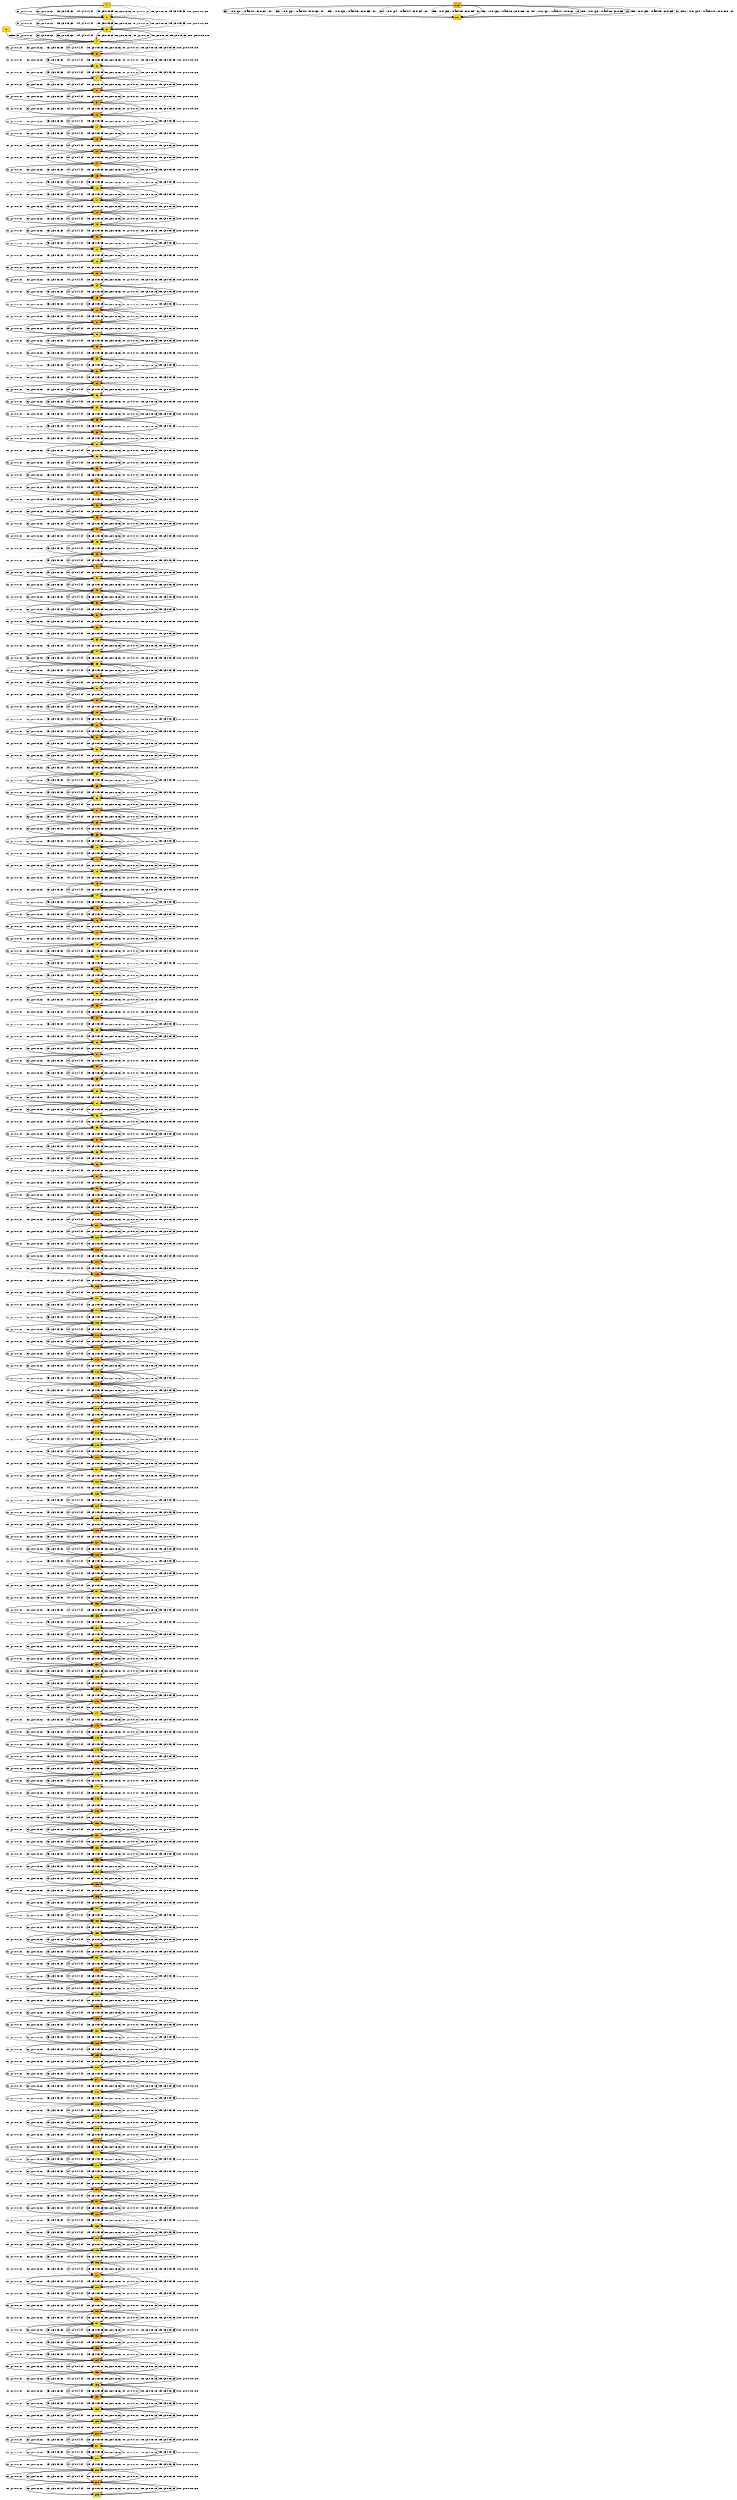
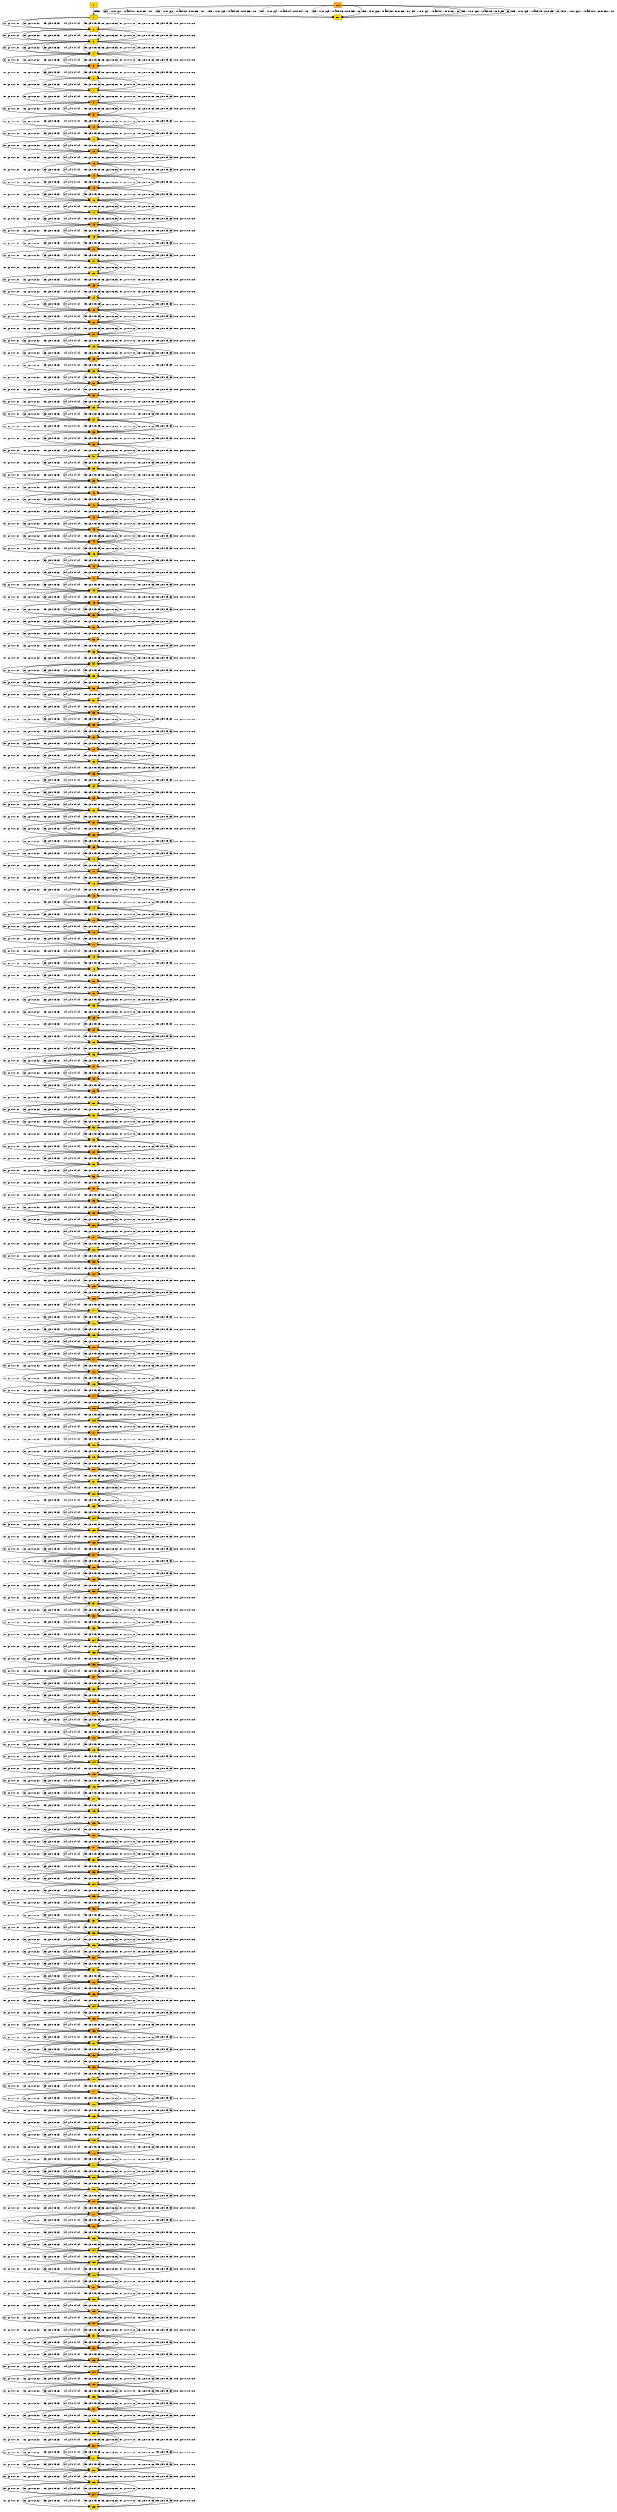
edge "0" -> "4": now "0" -> "1"
node "13": shape cylinder -> octagon
node "15": shape octagon -> cylinder
node "35": shape cylinder -> octagon
node "41": shape cylinder -> box
node "47": shape cylinder -> octagon
node "53": shape cylinder -> octagon
node "57": shape octagon -> box
node "61": shape cylinder -> octagon
node "75": shape cylinder -> octagon
node "80": shape cylinder -> octagon
node "100": shape cylinder -> box
node "108": shape box -> octagon
node "113": shape box -> octagon
node "127": shape octagon -> cylinder
node "133": shape cylinder -> octagon
node "157": shape cylinder -> octagon
node "158": shape box -> cylinder
node "167": shape octagon -> cylinder
node "271": label "271" -> "171"
node "173": shape cylinder -> box
node "181": shape cylinder -> octagon
node "195": shape octagon -> box
